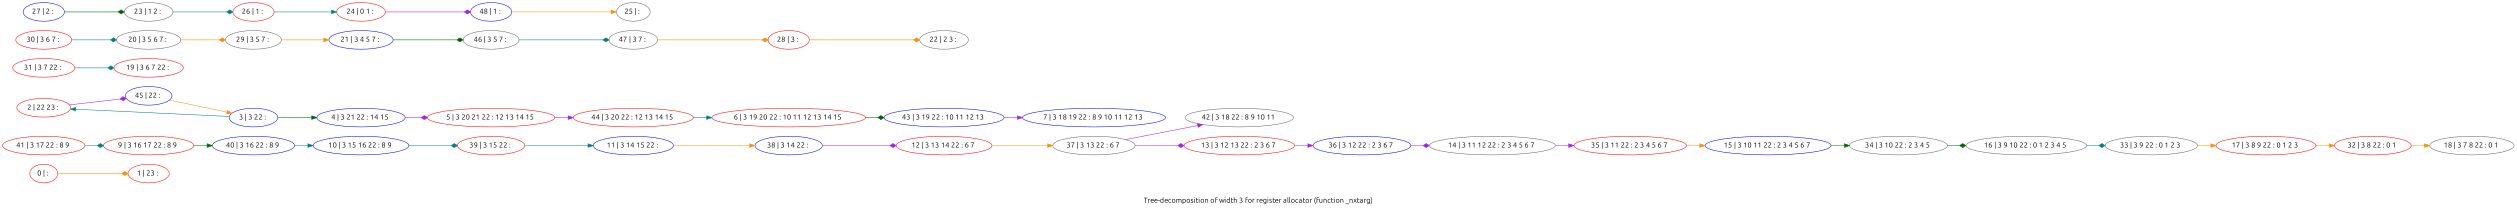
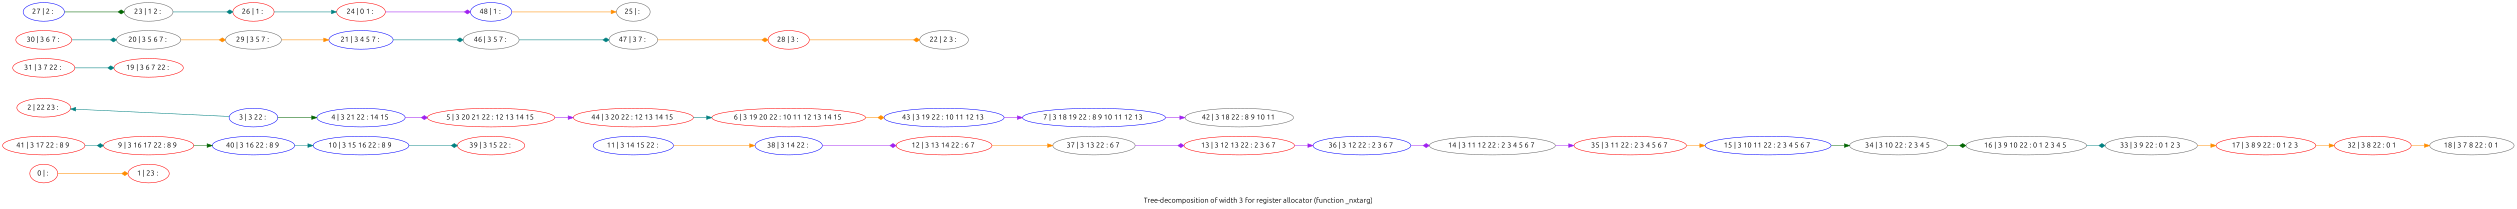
edge "21 | 3 4 5 7 :" -> "46 | 3 5 7 :": color darkgreen -> teal
node "45 | 22 :": removed
edge "6 | 3 19 20 22 : 10 11 12 13 14 15" -> "43 | 3 19 22 : 10 11 12 13": color darkgreen -> darkorange
edge "37 | 3 13 22 : 6 7" -> "42 | 3 18 22 : 8 9 10 11": now "7 | 3 18 19 22 : 8 9 10 11 12 13" -> "42 | 3 18 22 : 8 9 10 11"
edge "39 | 3 15 22 :" -> "11 | 3 14 15 22 :": removed
